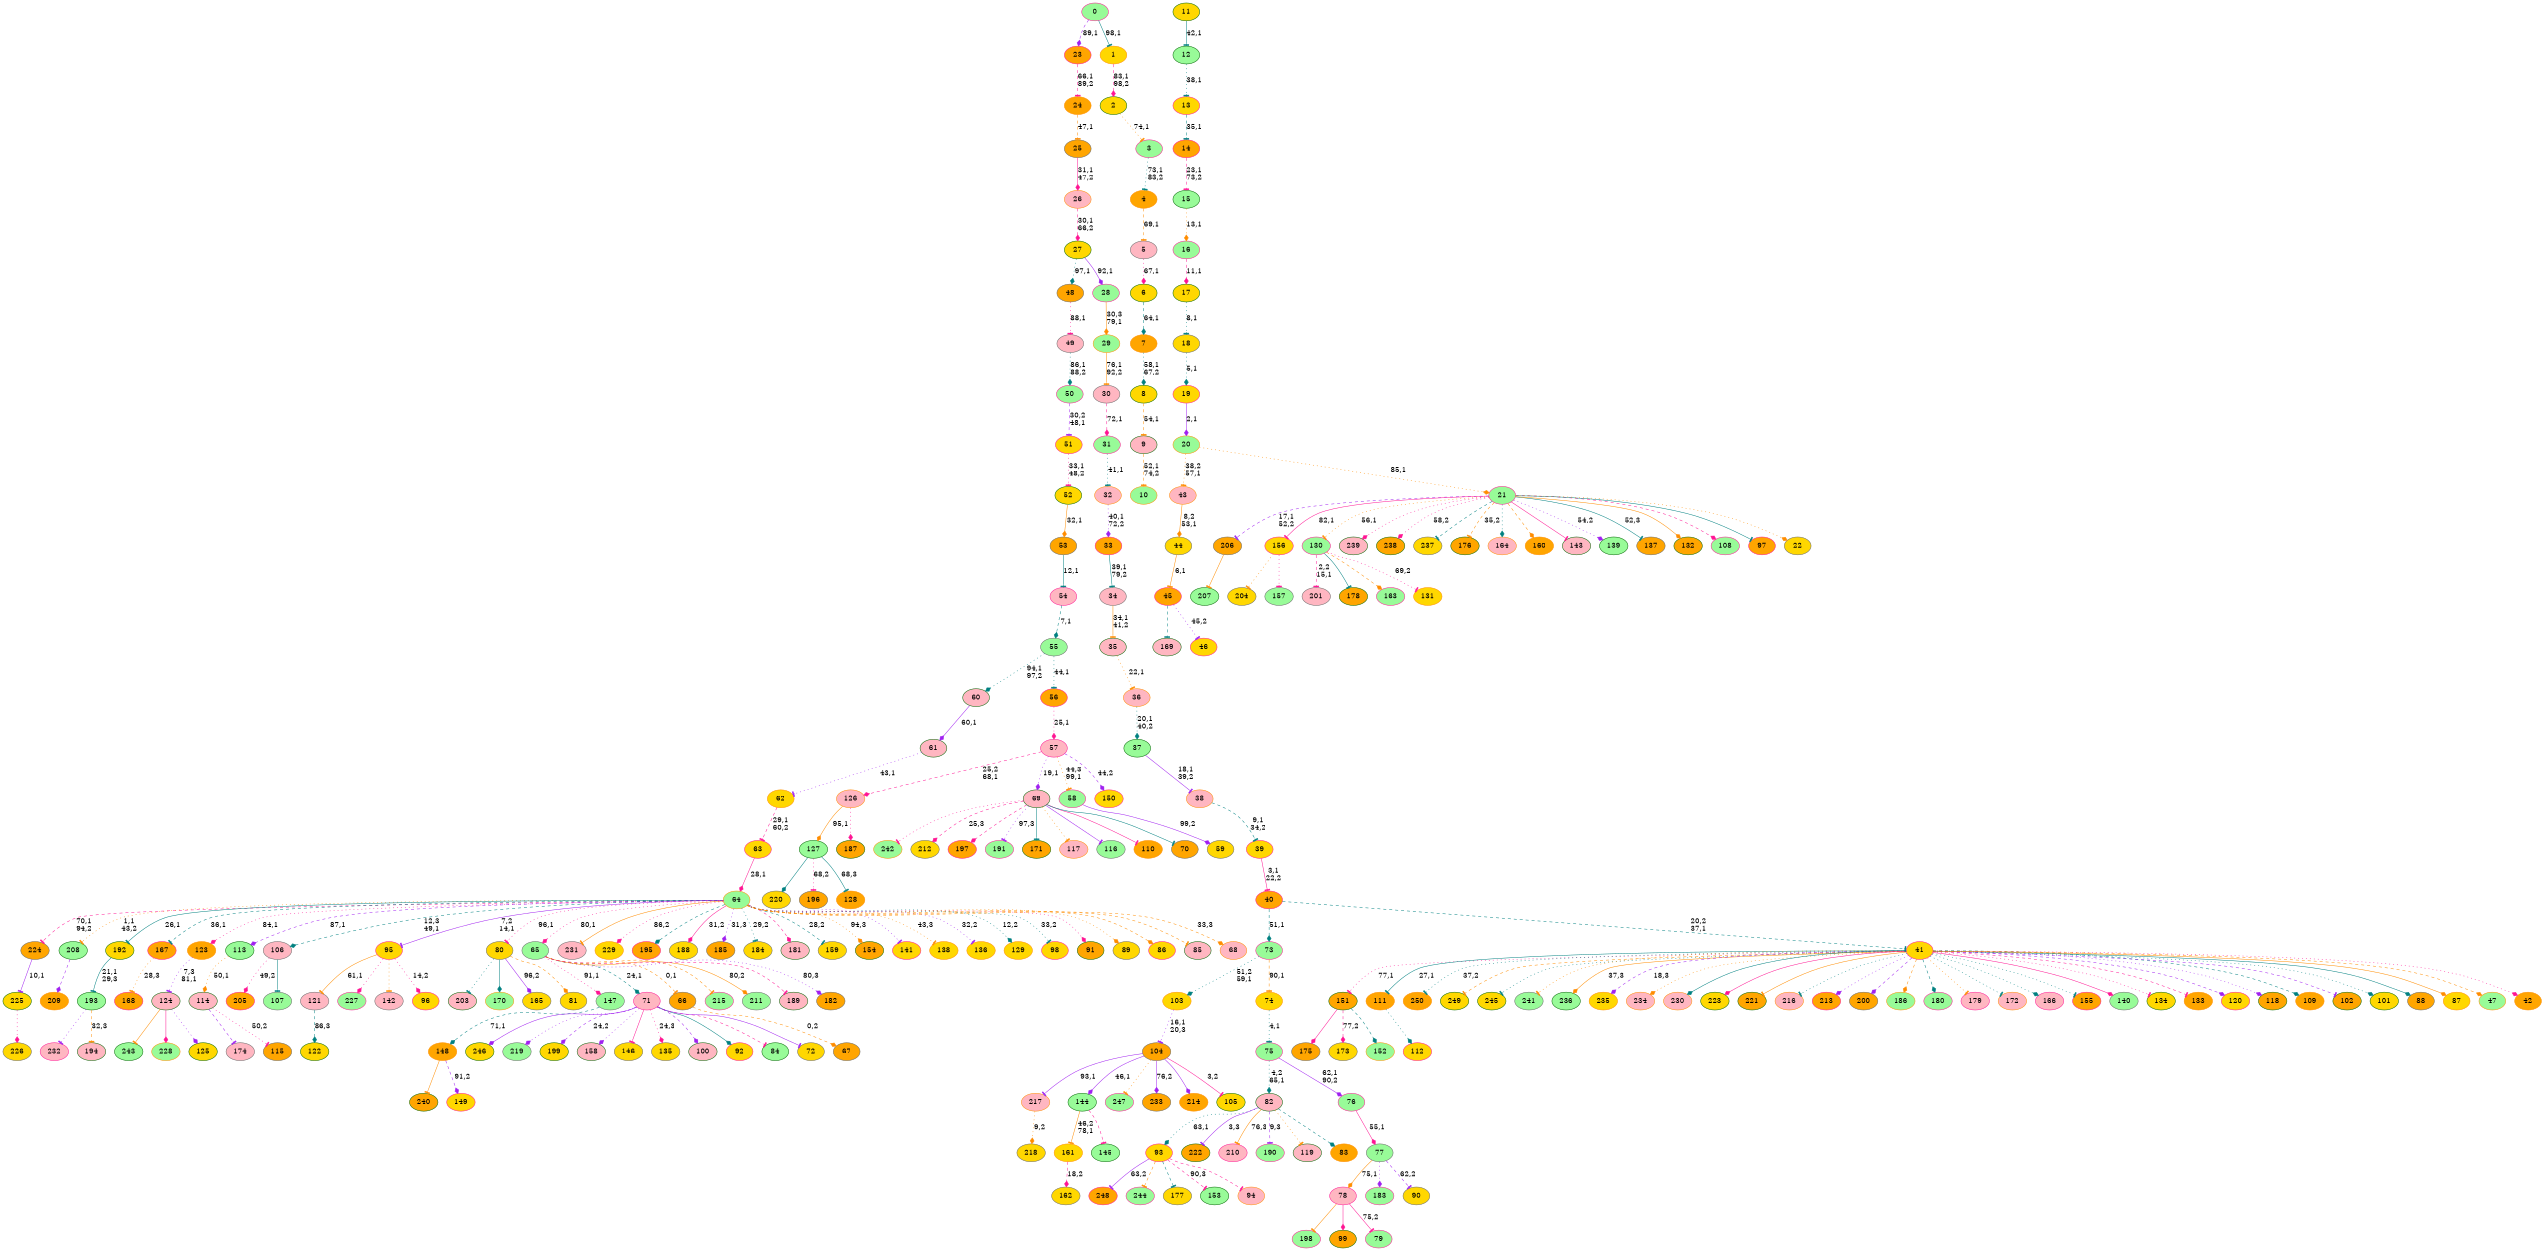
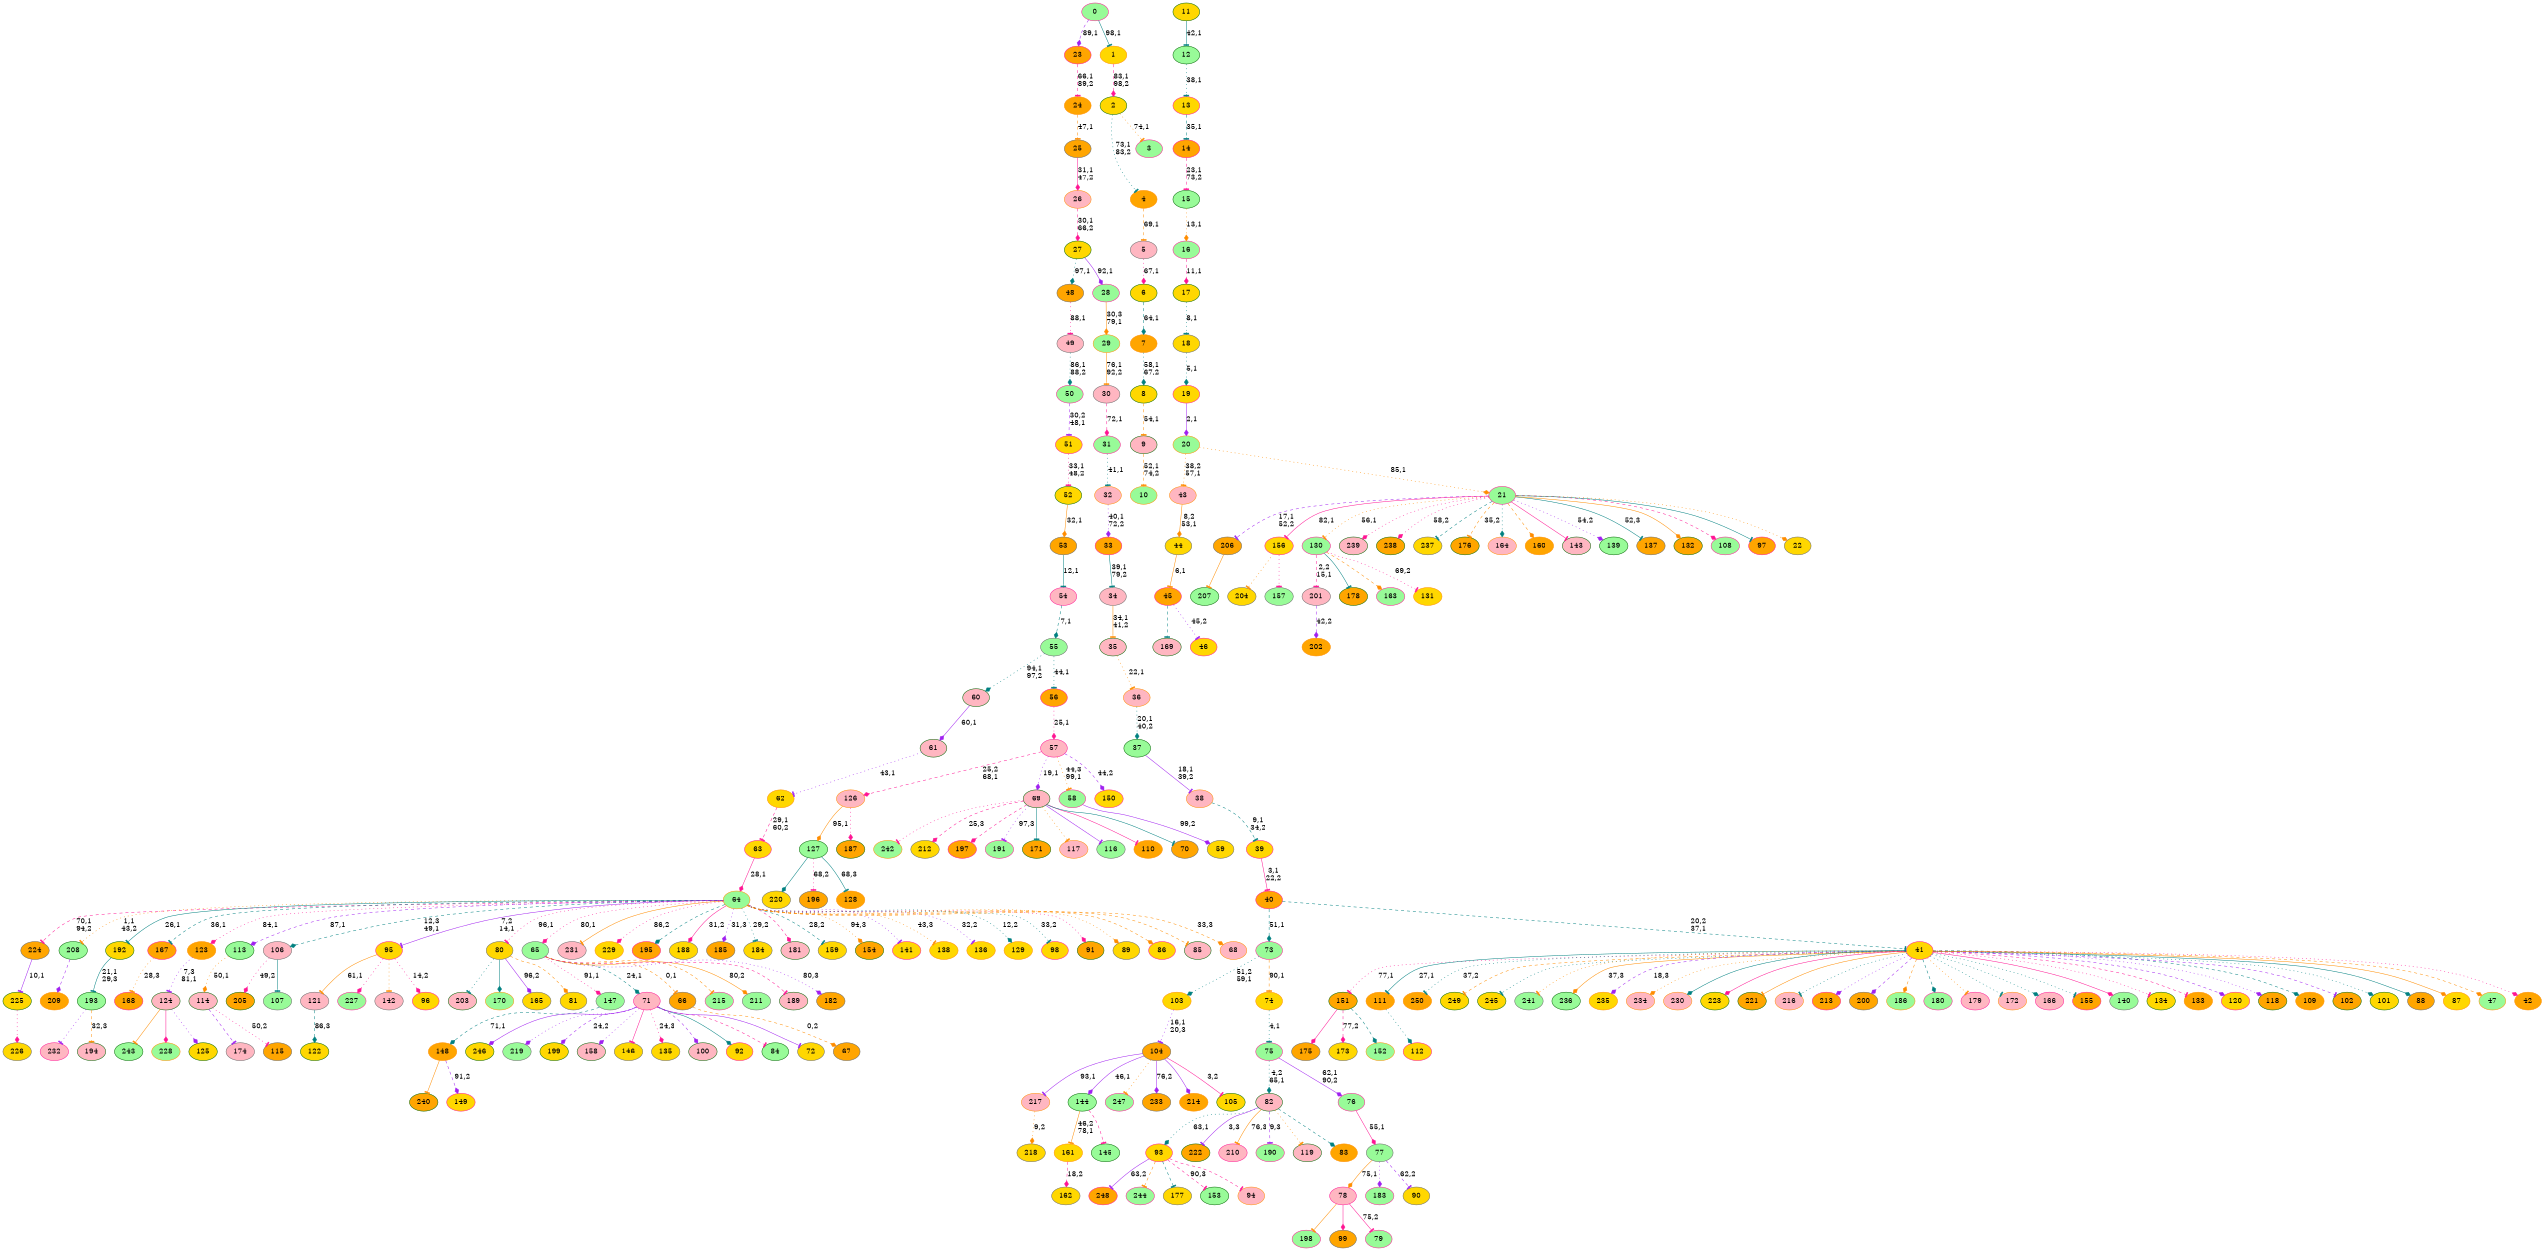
edge "3" -> "4": now "2" -> "4"
node "202": added
node "205": color deeppink -> darkgreen
node "99": color darkgreen -> gray40
